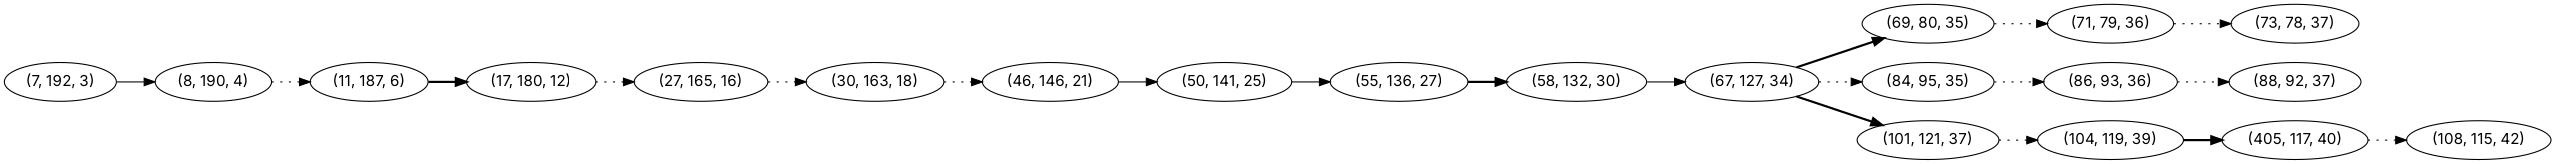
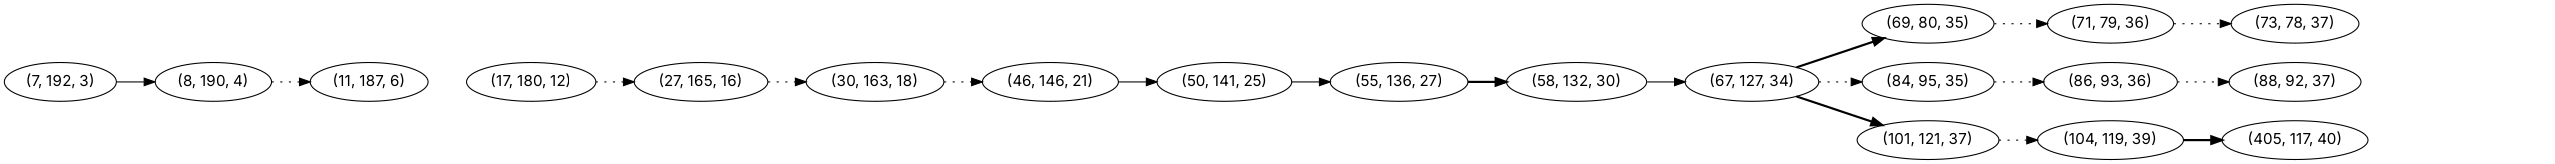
edge "(11, 187, 6)" -> "(17, 180, 12)": removed
node "(108, 115, 42)": removed
